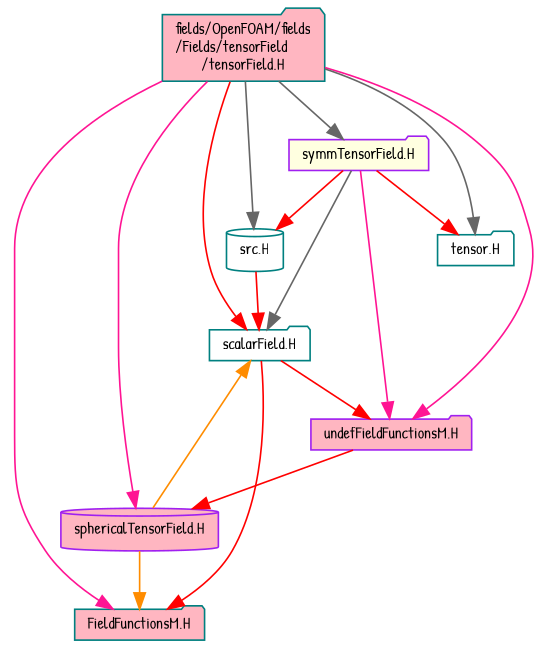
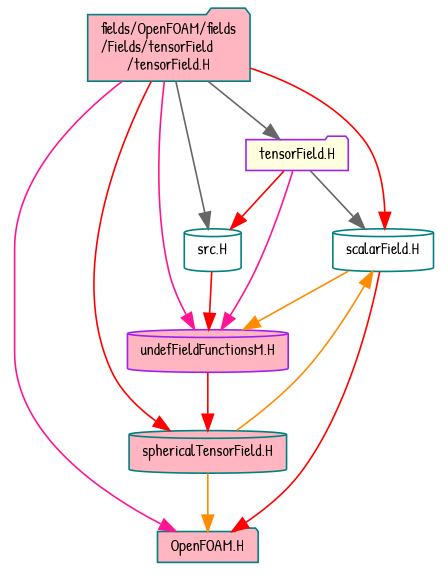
node "symmTensorField.H": label "symmTensorField.H" -> "tensorField.H"
node "tensor.H": removed
edge "fields/OpenFOAM/fields /Fields/tensorField /tensorField.H" -> "sphericalTensorField.H": color deeppink -> red
edge "src.H" -> "scalarField.H": now "src.H" -> "undefFieldFunctionsM.H"
node "scalarField.H": shape folder -> cylinder
edge "scalarField.H" -> "undefFieldFunctionsM.H": color red -> darkorange
node "undefFieldFunctionsM.H": shape folder -> cylinder
node "sphericalTensorField.H": color purple -> teal
node "FieldFunctionsM.H": label "FieldFunctionsM.H" -> "OpenFOAM.H"
